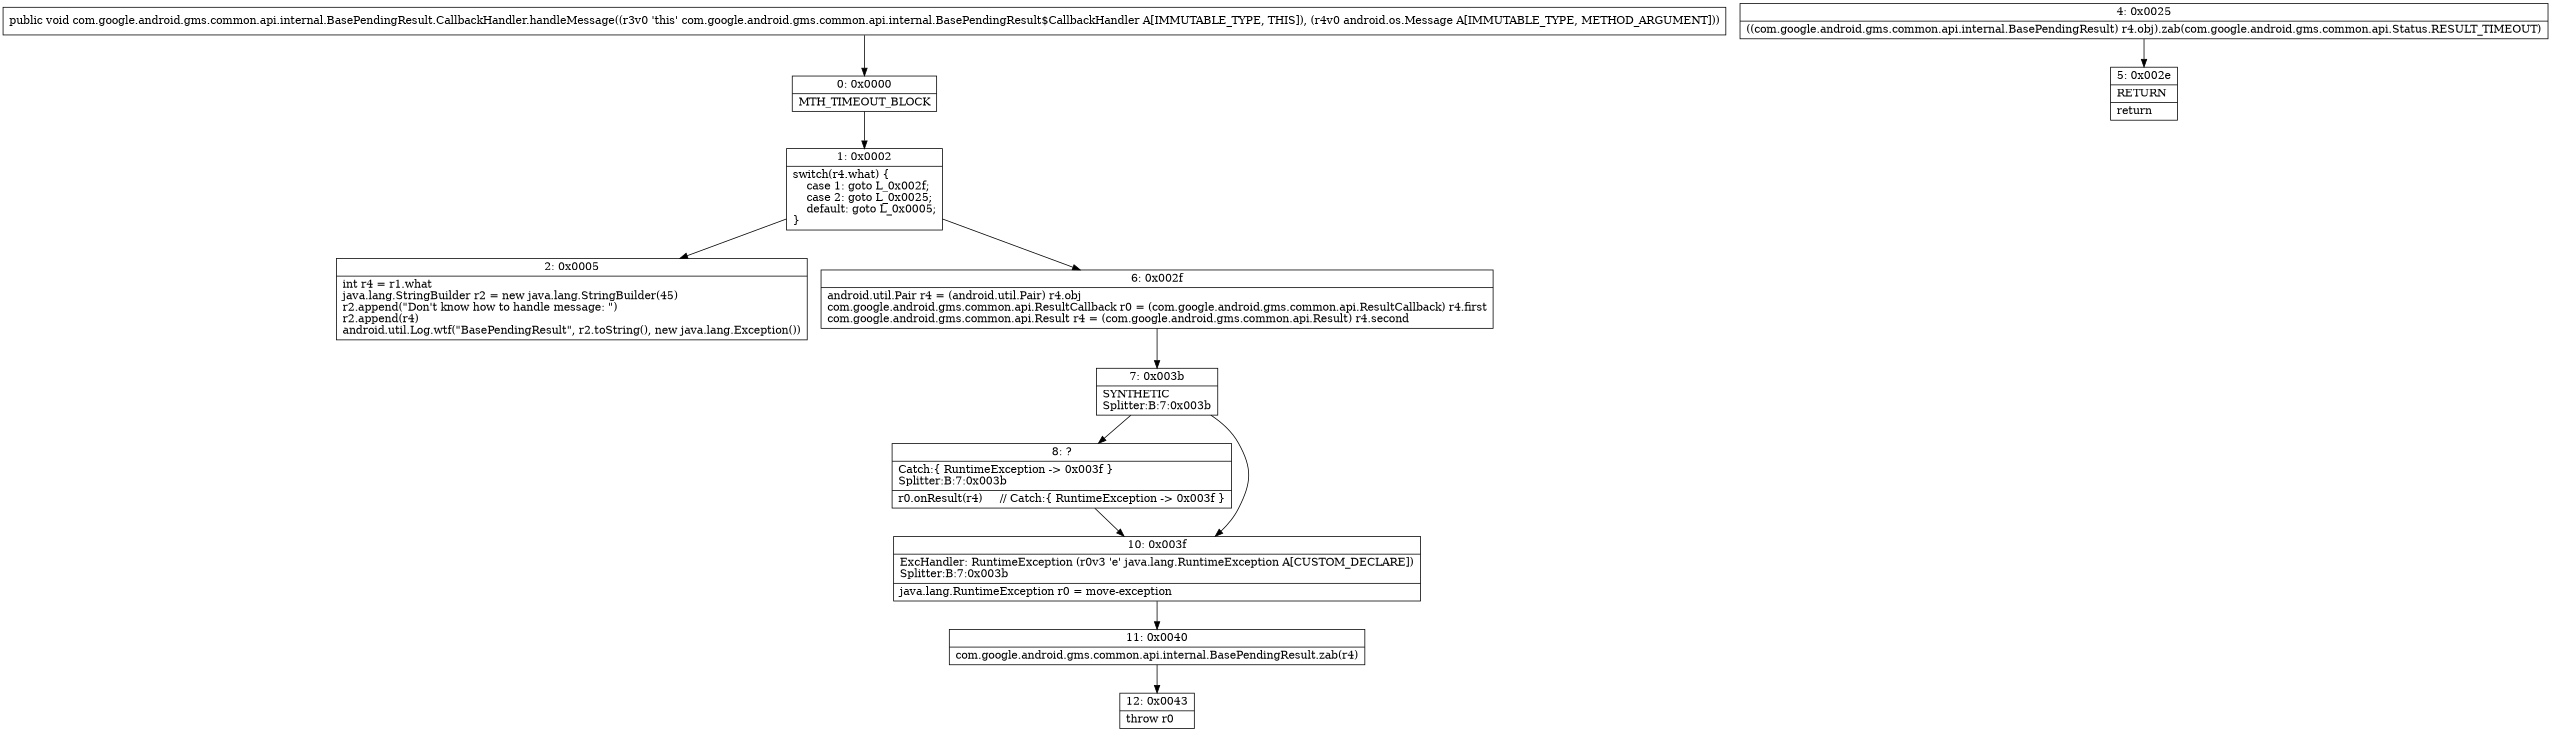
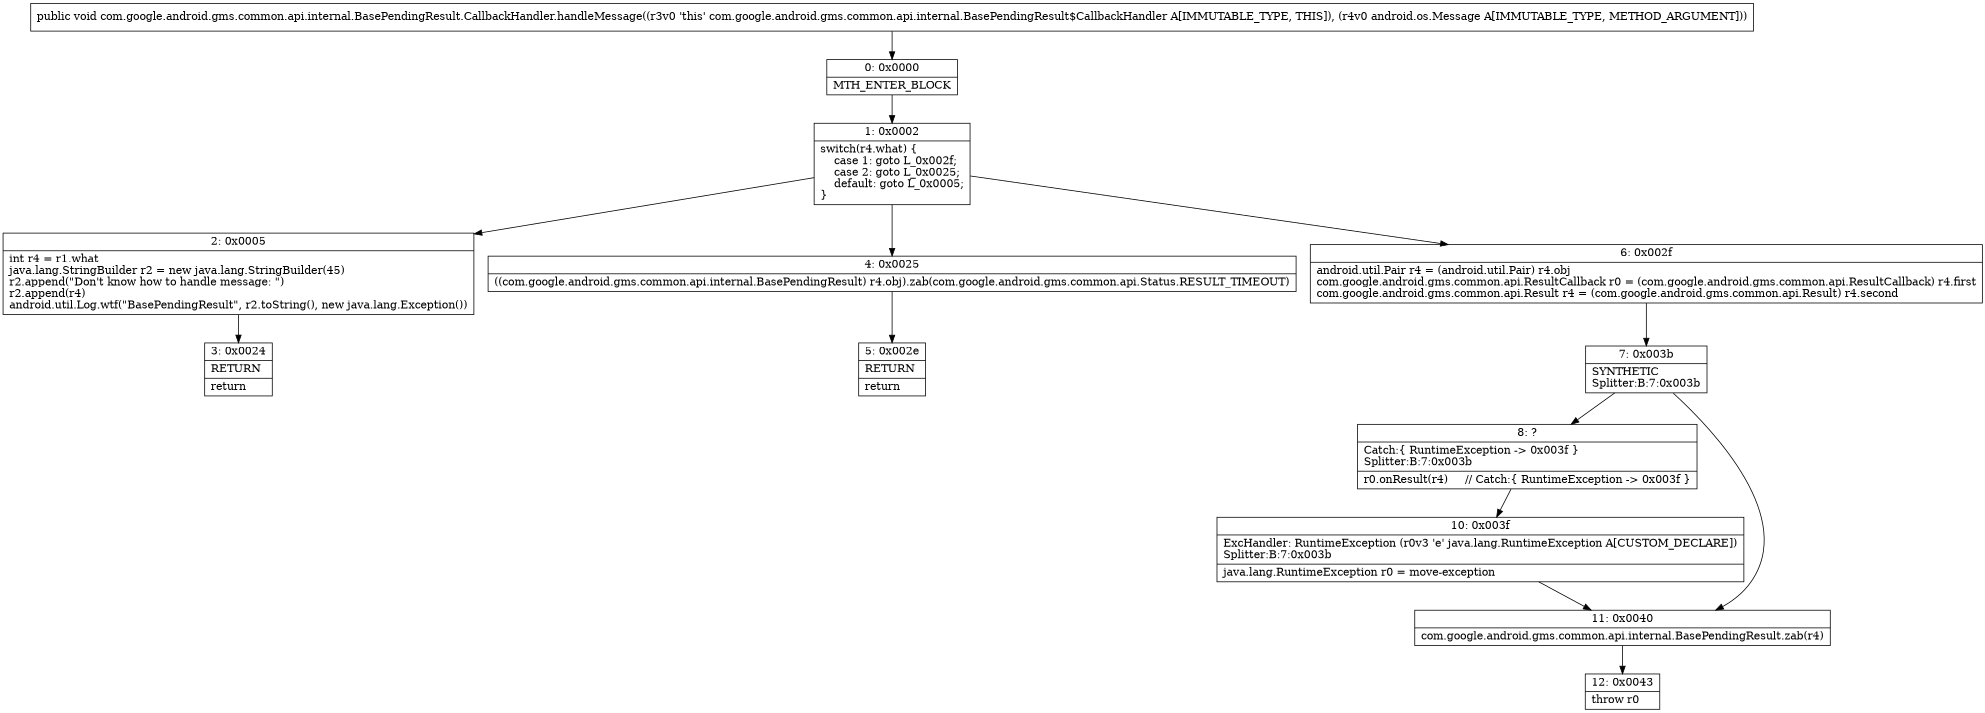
node "0: 0x0000": text "MTH_TIMEOUT_BLOCK" -> "MTH_ENTER_BLOCK"
edge "1: 0x0002" -> "4: 0x0025": added
node "3: 0x0024": added
edge "7: 0x003b" -> "10: 0x003f": now "7: 0x003b" -> "11: 0x0040"
